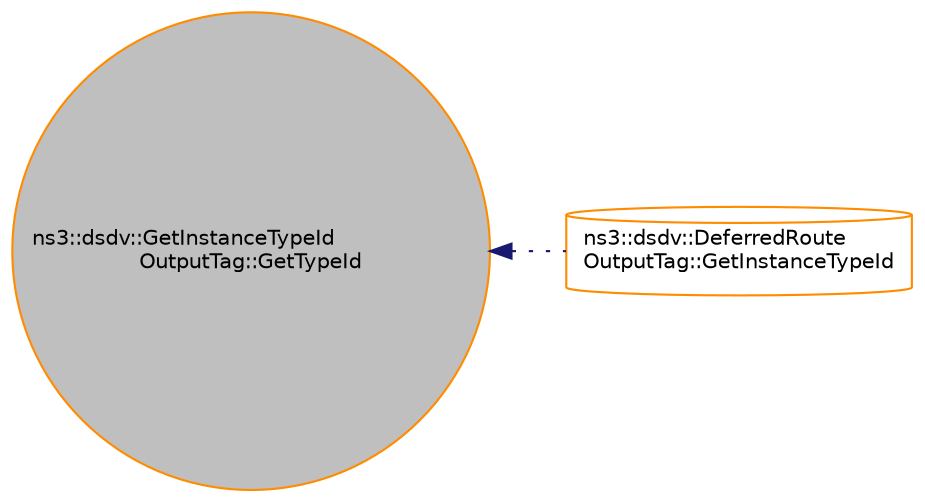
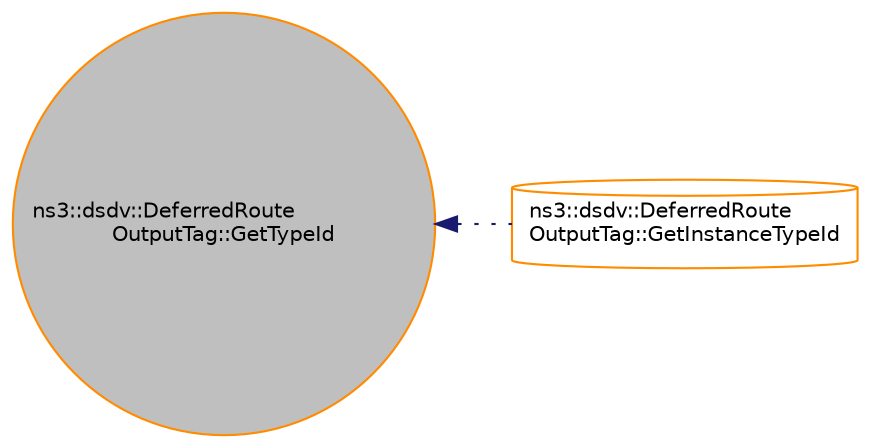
node "ns3::dsdv::GetInstanceTypeId OutputTag::GetTypeId": label "ns3::dsdv::GetInstanceTypeId OutputTag::GetTypeId" -> "ns3::dsdv::DeferredRoute OutputTag::GetTypeId"
